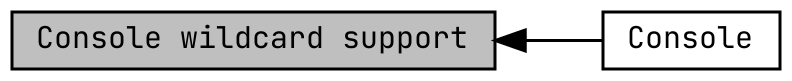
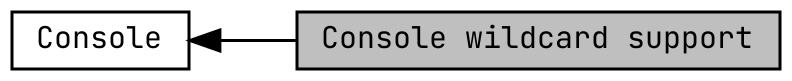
edge "Console" -> "Console wildcard support": reversed
